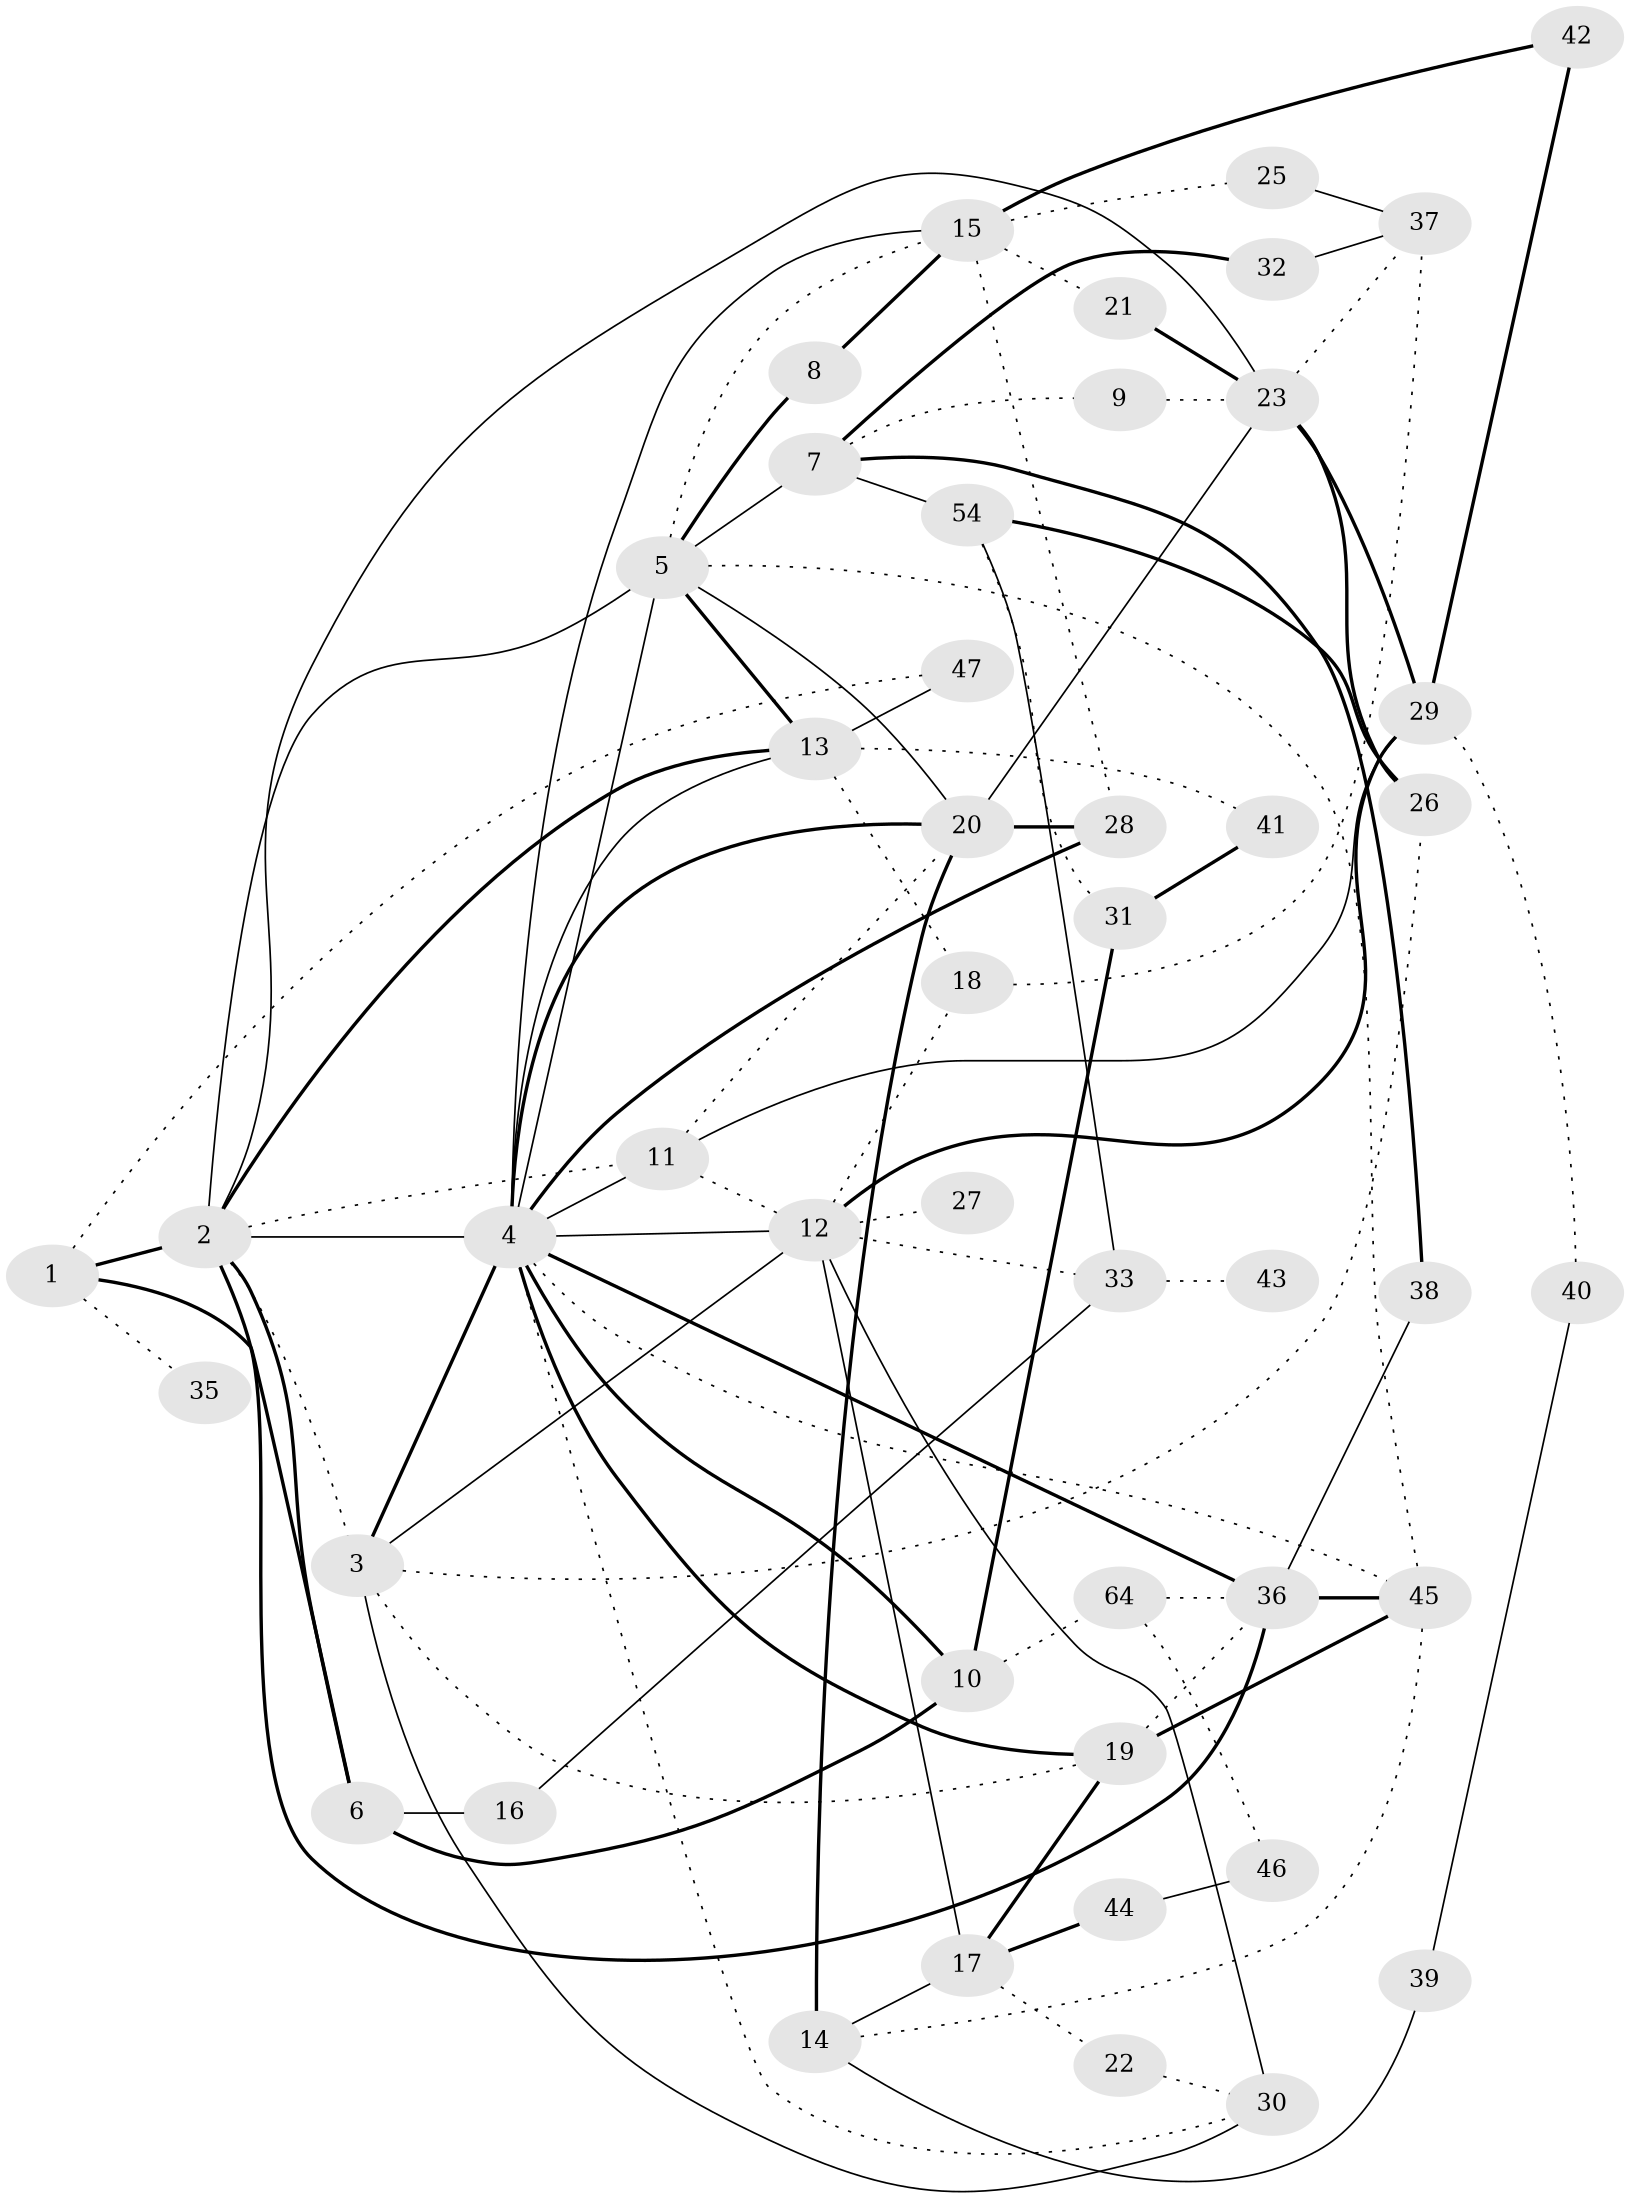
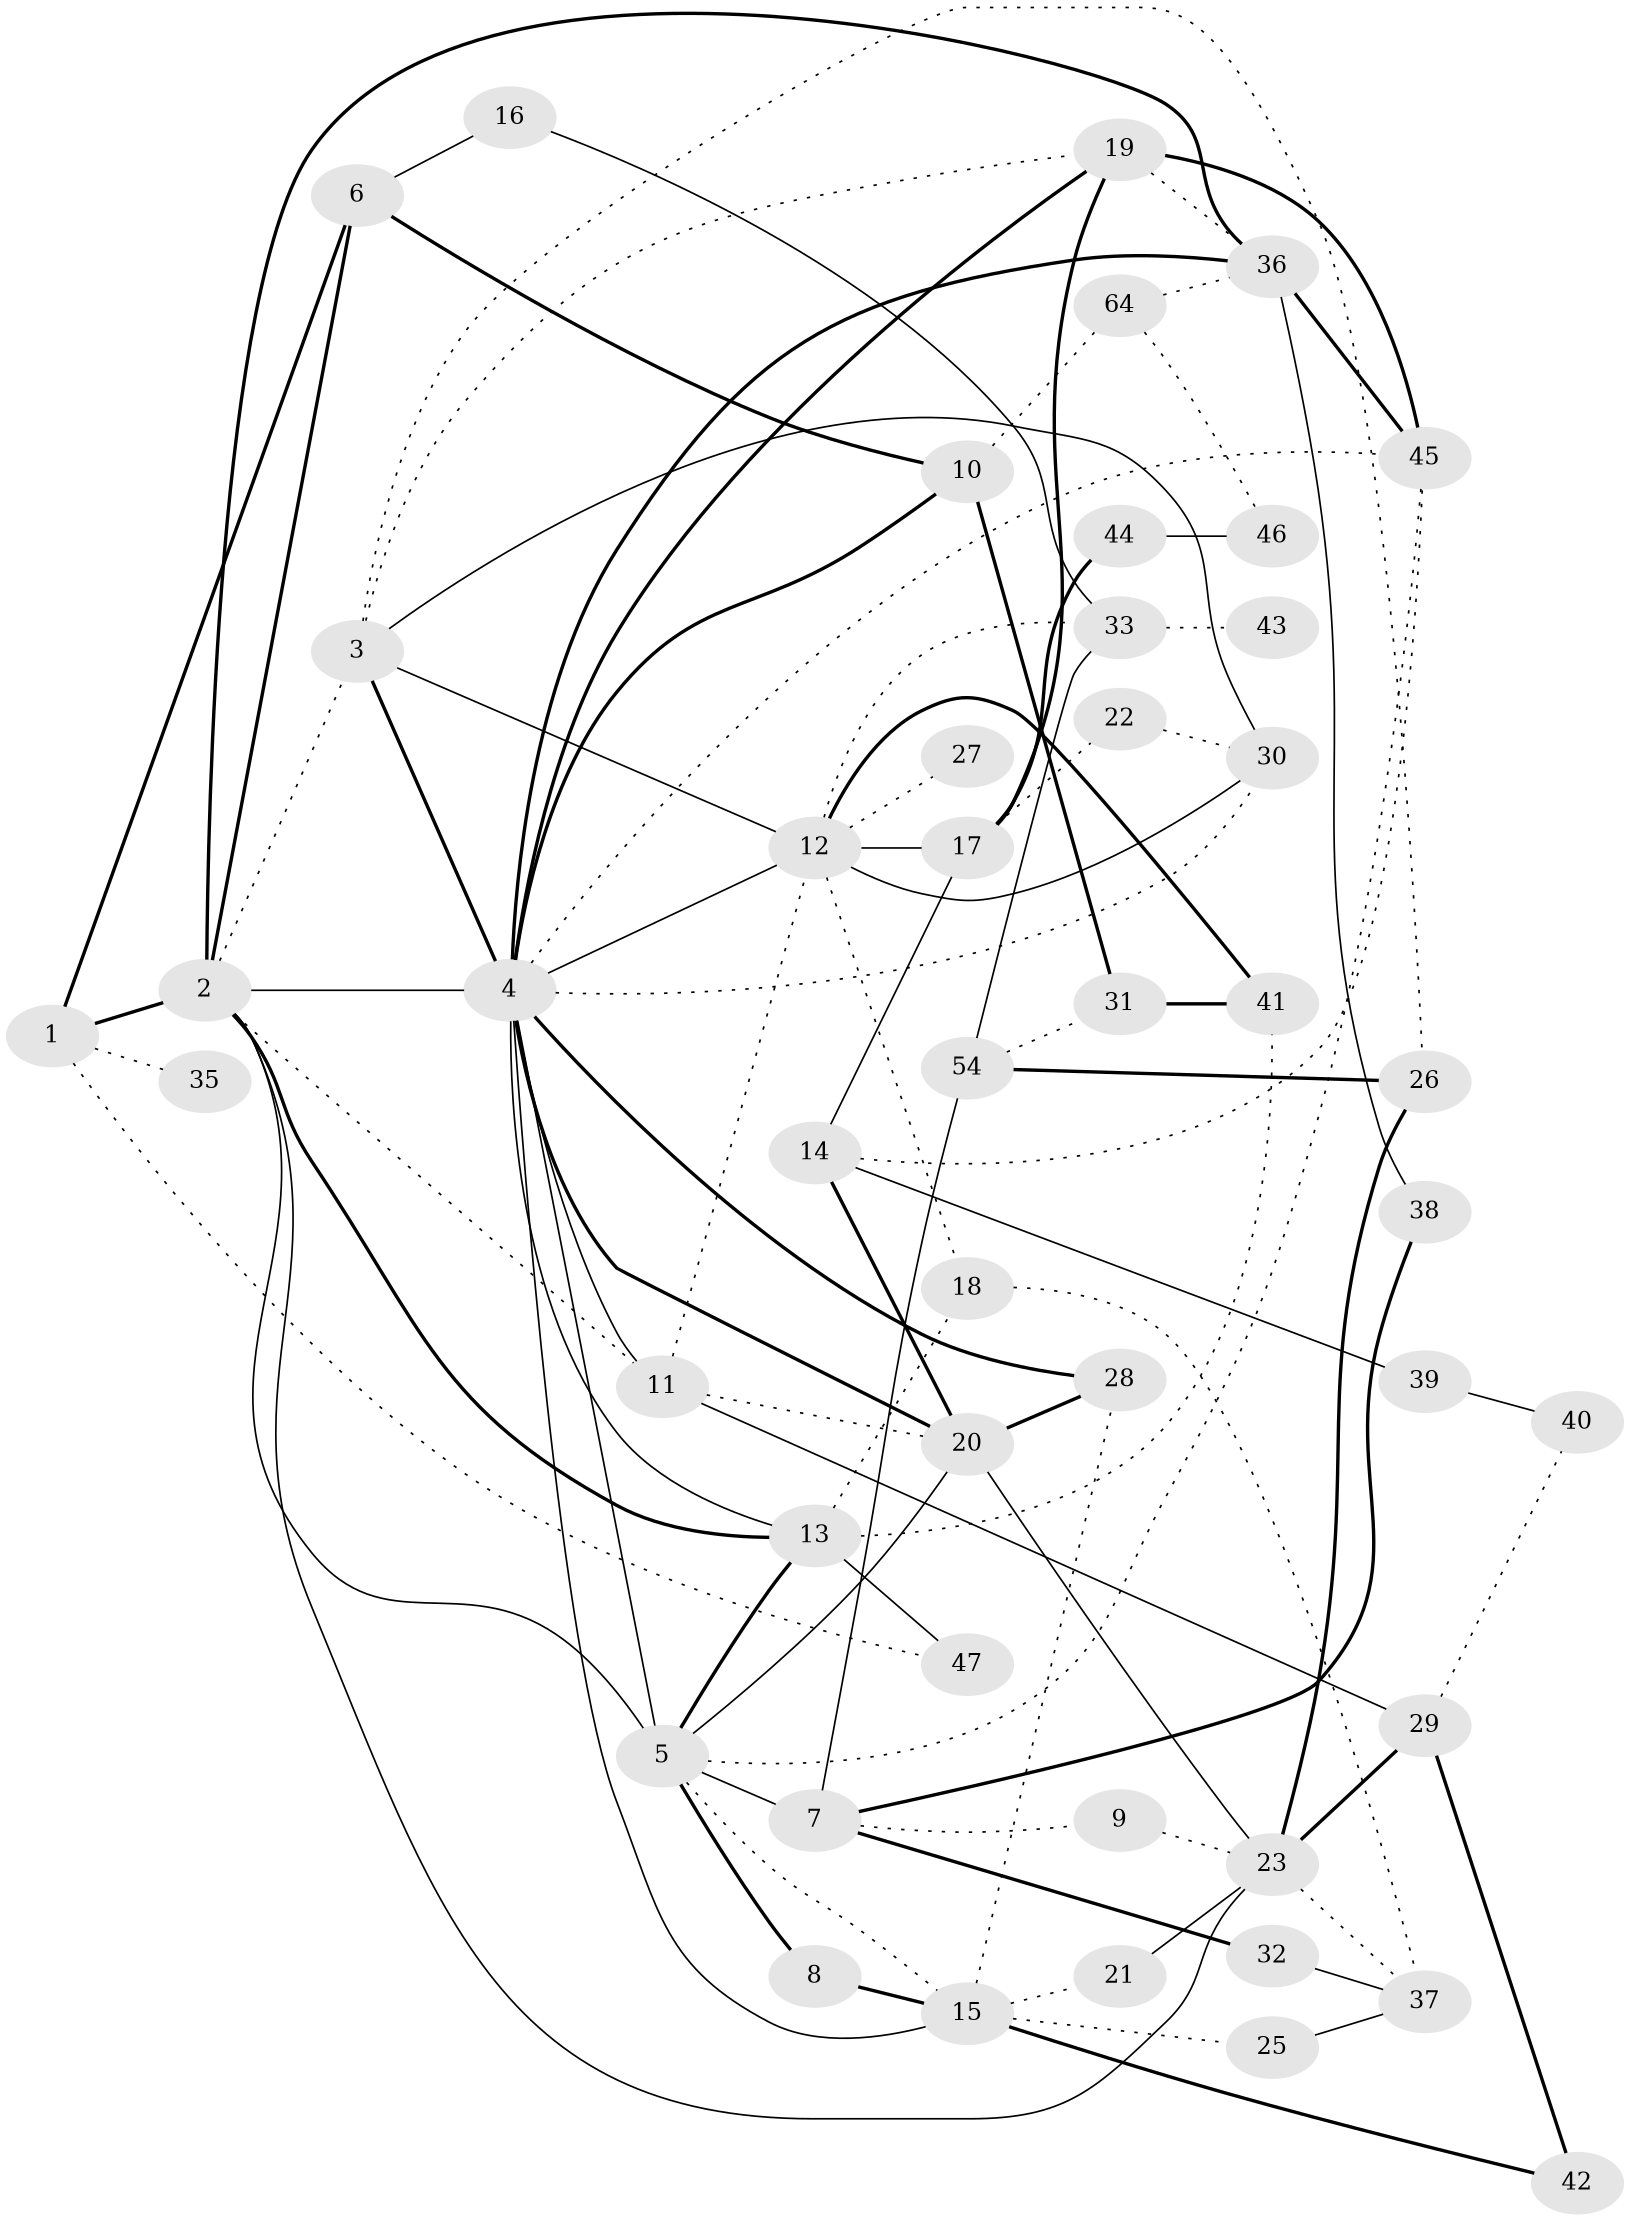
edge "21" -- "23": style bold -> solid
edge "29" -- "12": now "41" -- "12"
